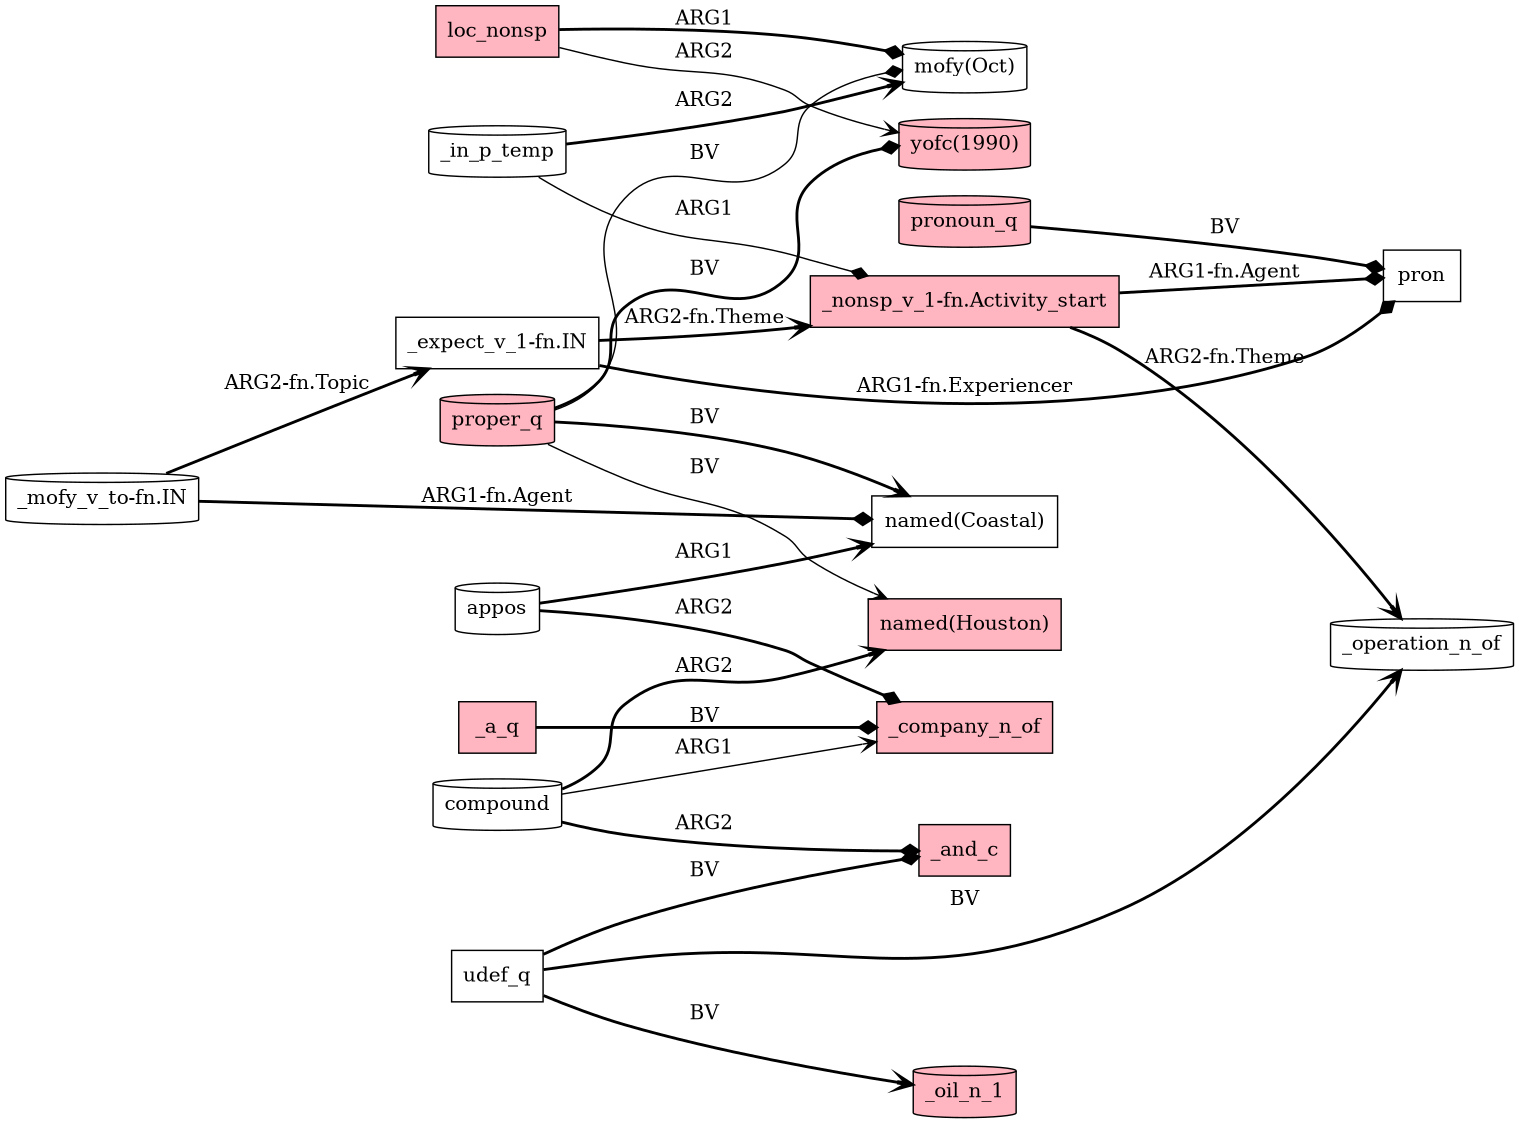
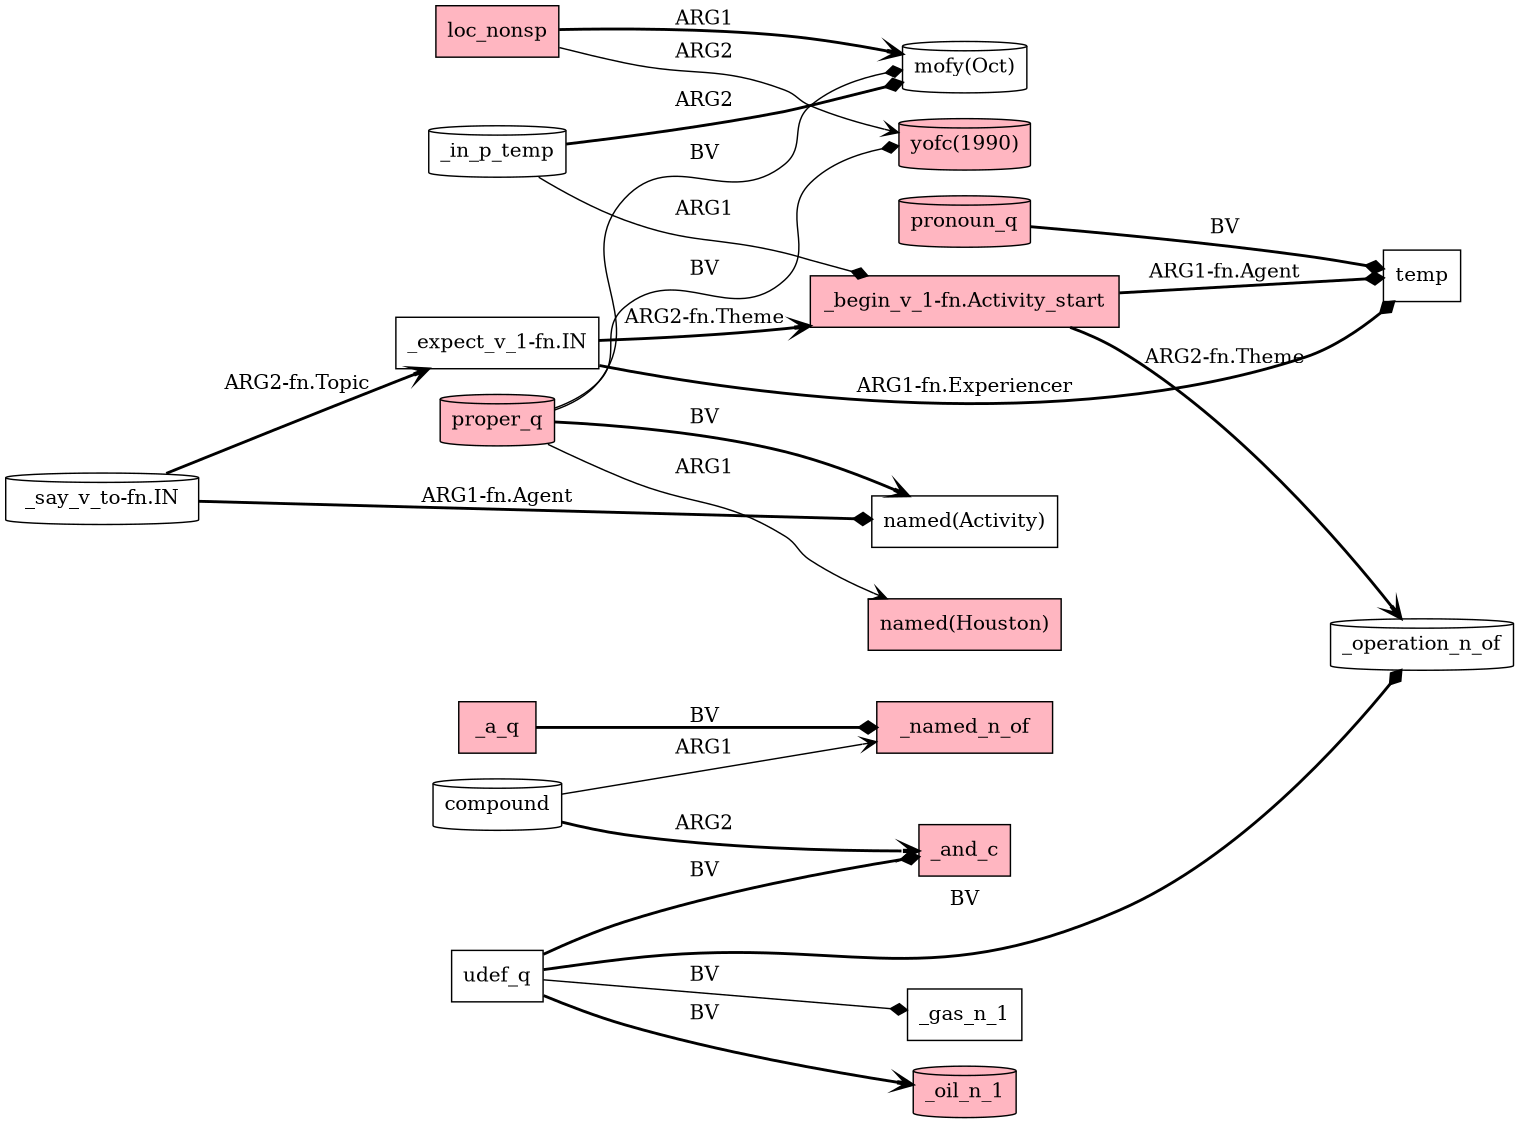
edge "loc_nonsp" -> "mofy(Oct)": arrowhead diamond -> vee
edge "_in_p_temp" -> "mofy(Oct)": arrowhead vee -> diamond
node "pron": label "pron" -> "temp"
edge "proper_q" -> "yofc(1990)": style bold -> solid
node "_nonsp_v_1-fn.Activity_start": label "_nonsp_v_1-fn.Activity_start" -> "_begin_v_1-fn.Activity_start"
edge "proper_q" -> "named(Houston)": label "BV" -> "ARG1"
node "_mofy_v_to-fn.IN": label "_mofy_v_to-fn.IN" -> "_say_v_to-fn.IN"
node "named(Coastal)": label "named(Coastal)" -> "named(Activity)"
node "appos": removed
edge "compound" -> "named(Houston)": removed, label "ARG2"
node "_company_n_of": label "_company_n_of" -> "_named_n_of"
edge "compound" -> "_and_c": arrowhead diamond -> vee
edge "udef_q" -> "_operation_n_of": arrowhead vee -> diamond
node "_gas_n_1": added
